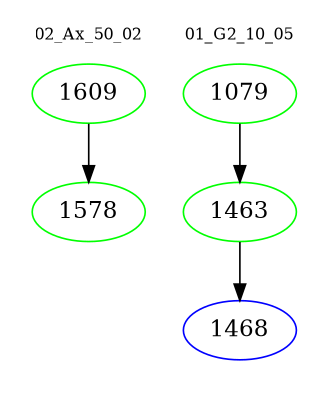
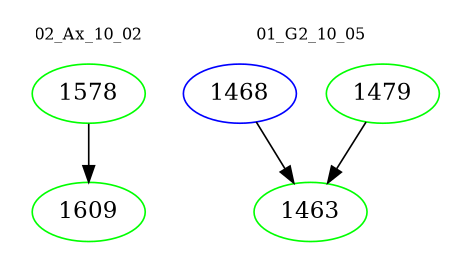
cluster "02_Ax_50_02": label "02_Ax_50_02" -> "02_Ax_10_02"
node "1079": label "1079" -> "1479"
edge "1609" -> "1578": reversed
edge "1463" -> "1468": reversed
